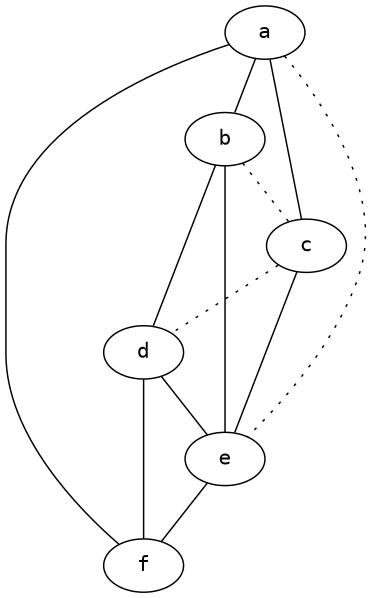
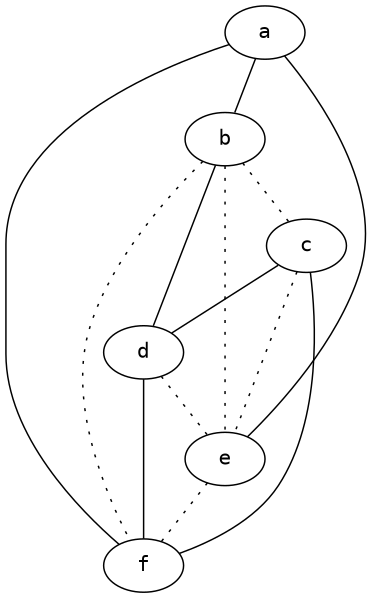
edge "a" -- "c": now "f" -- "c"
edge "a" -- "e": style dotted -> solid
edge "b" -- "e": style solid -> dotted
edge "c" -- "d": style dotted -> solid
edge "b" -- "f": added
edge "c" -- "e": style solid -> dotted
edge "d" -- "e": style solid -> dotted
edge "e" -- "f": style solid -> dotted
